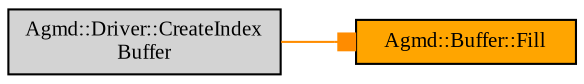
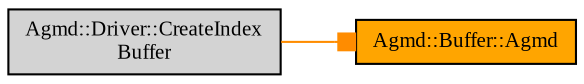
node "Agmd::Buffer::Fill": label "Agmd::Buffer::Fill" -> "Agmd::Buffer::Agmd"
